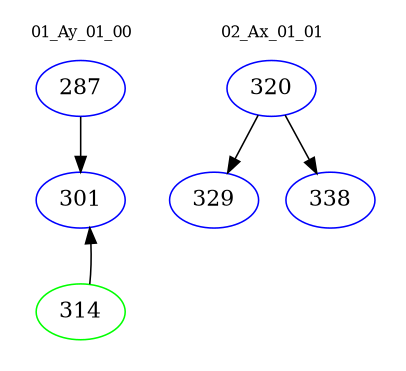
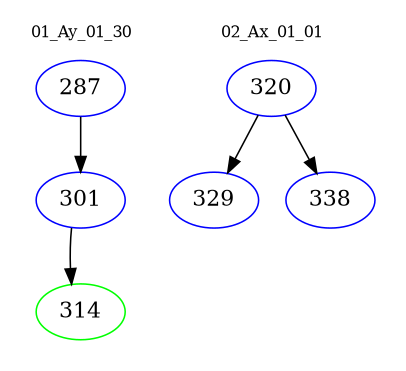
cluster "01_Ay_01_00": label "01_Ay_01_00" -> "01_Ay_01_30"
edge "314" -> "301": reversed
